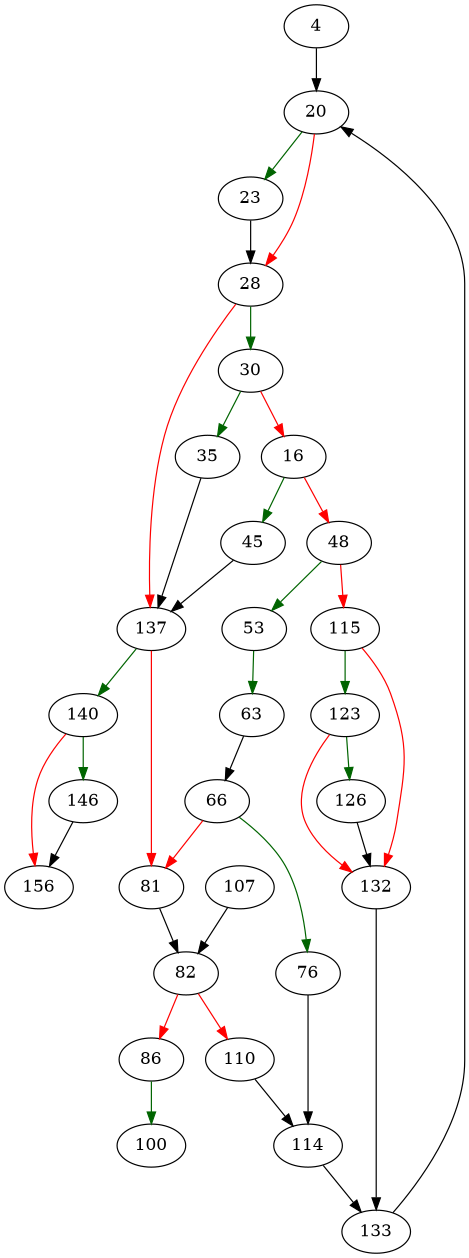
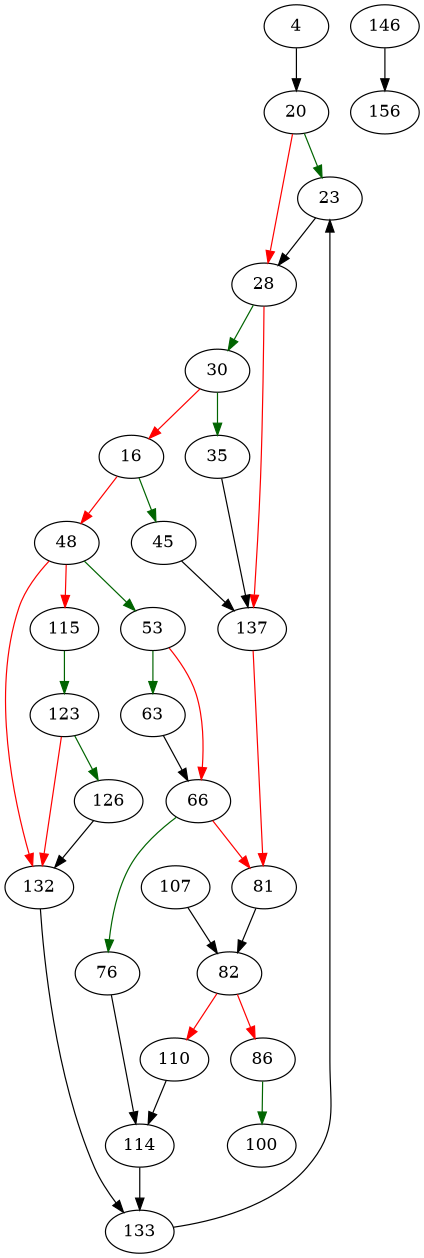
edge "133" -> "20": now "133" -> "23"
edge "53" -> "66": added
node "140": removed
edge "115" -> "132": now "48" -> "132"
